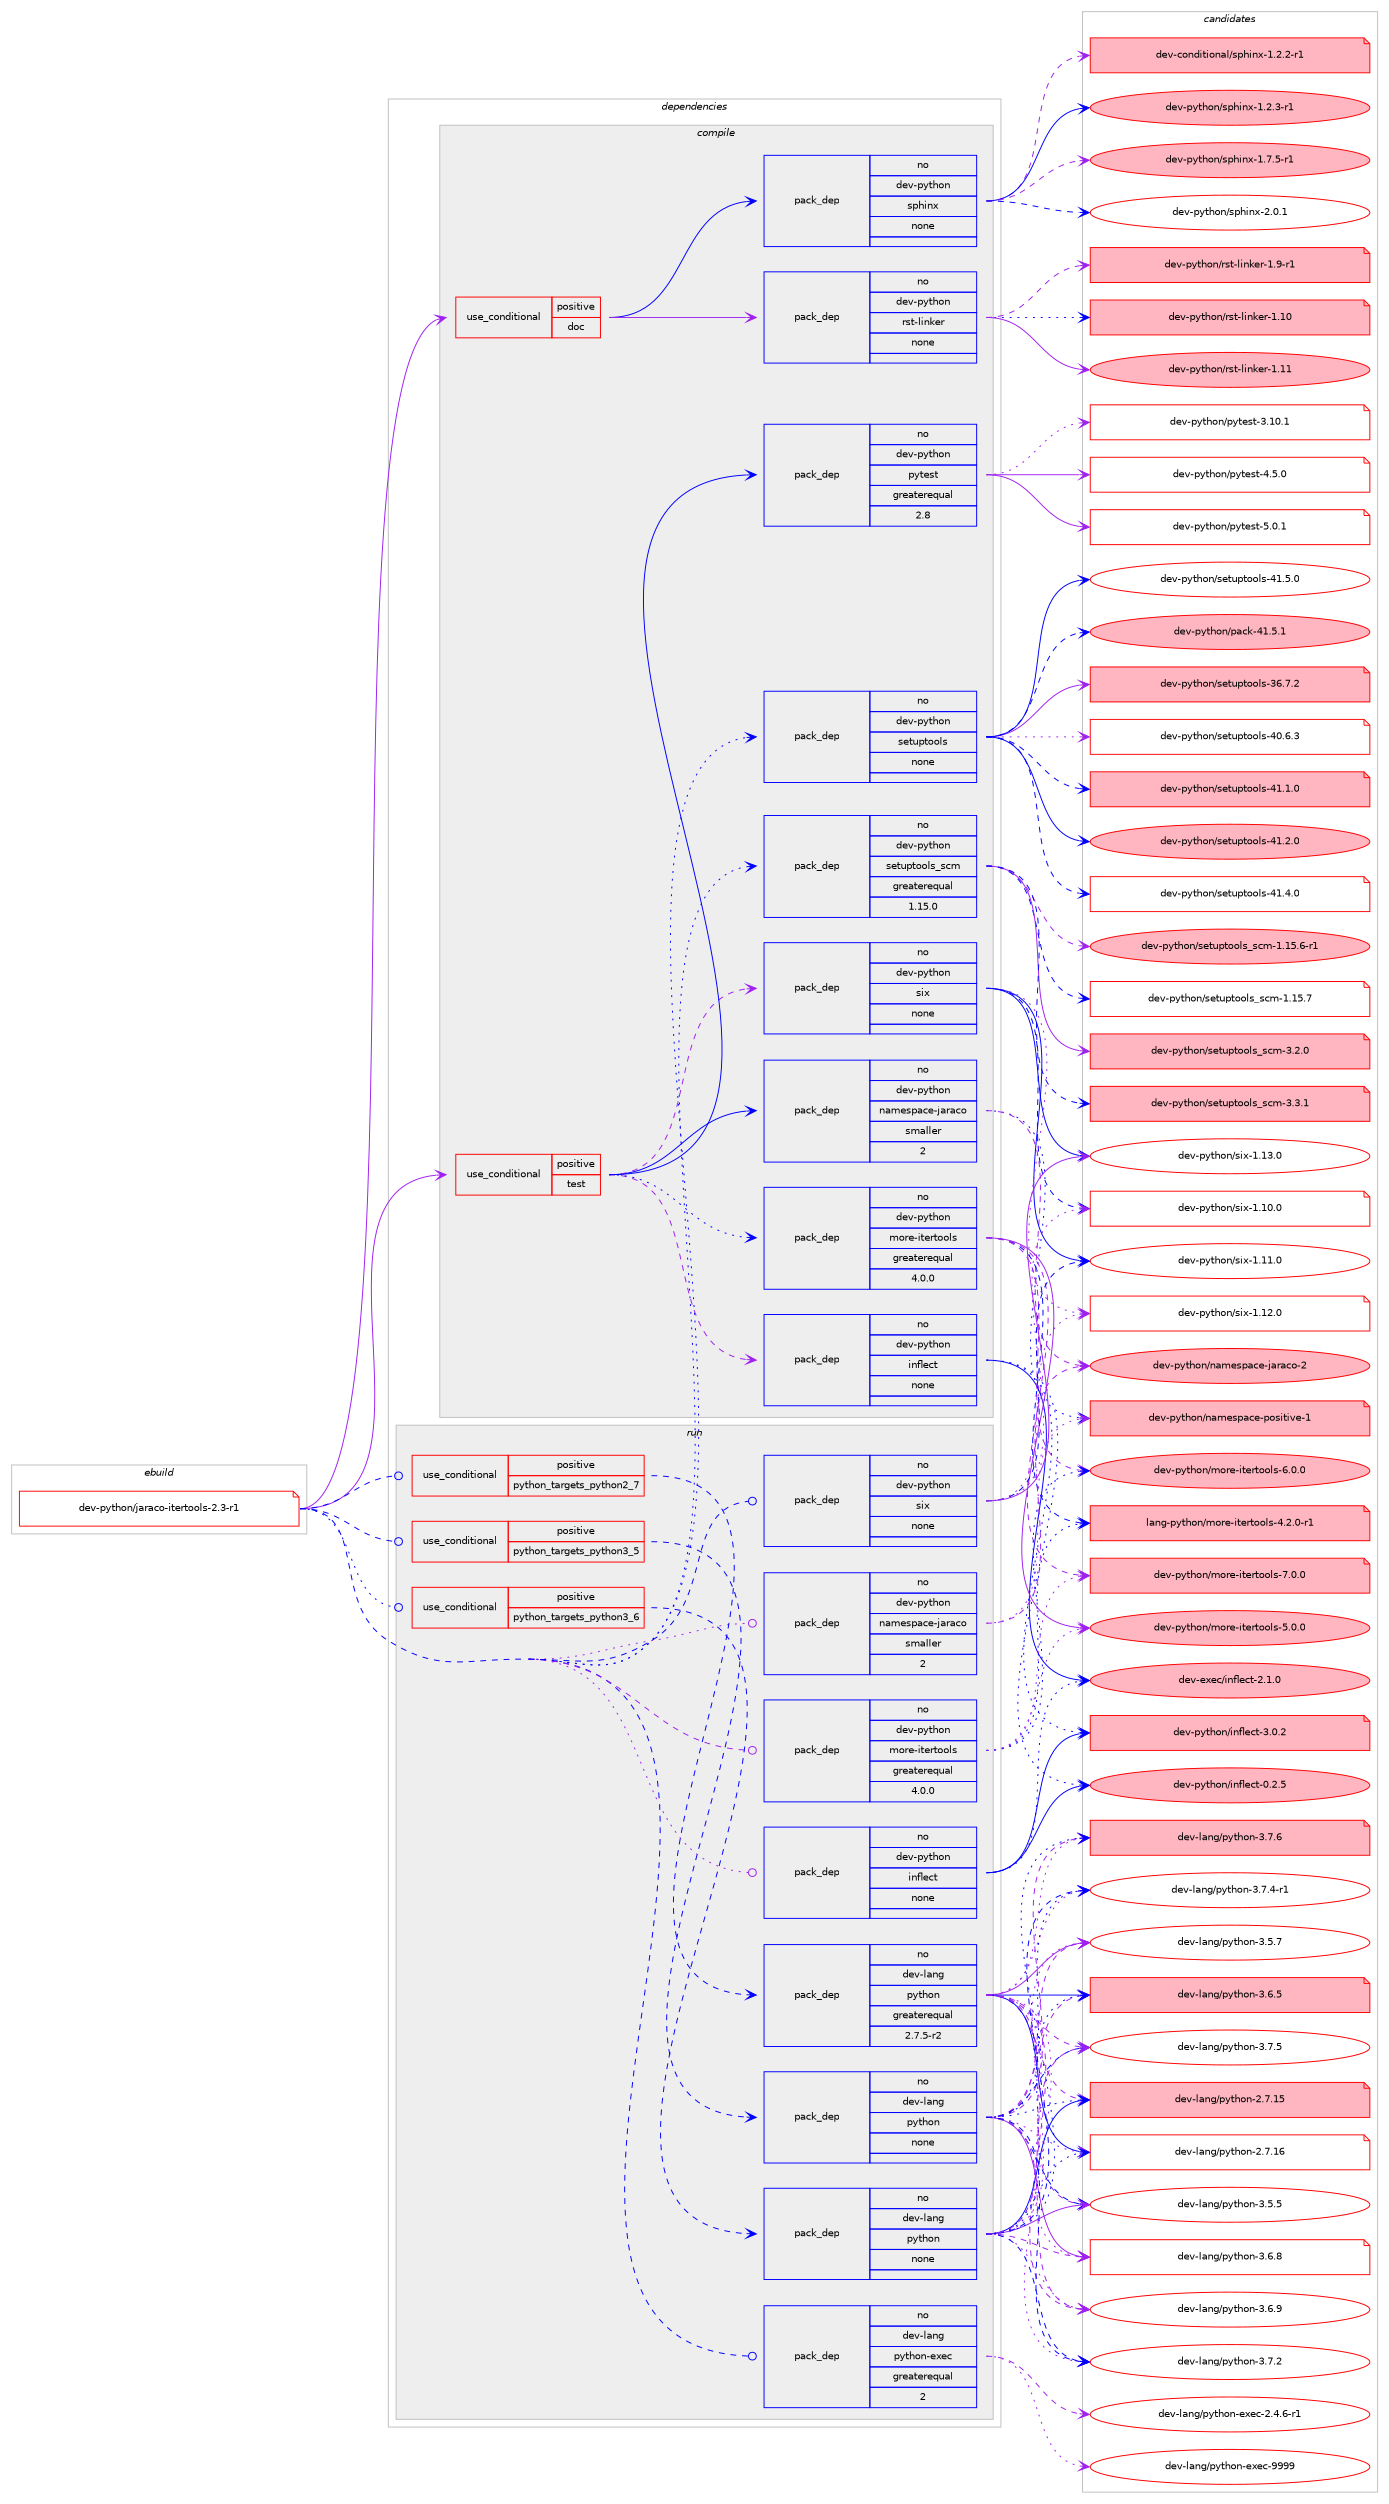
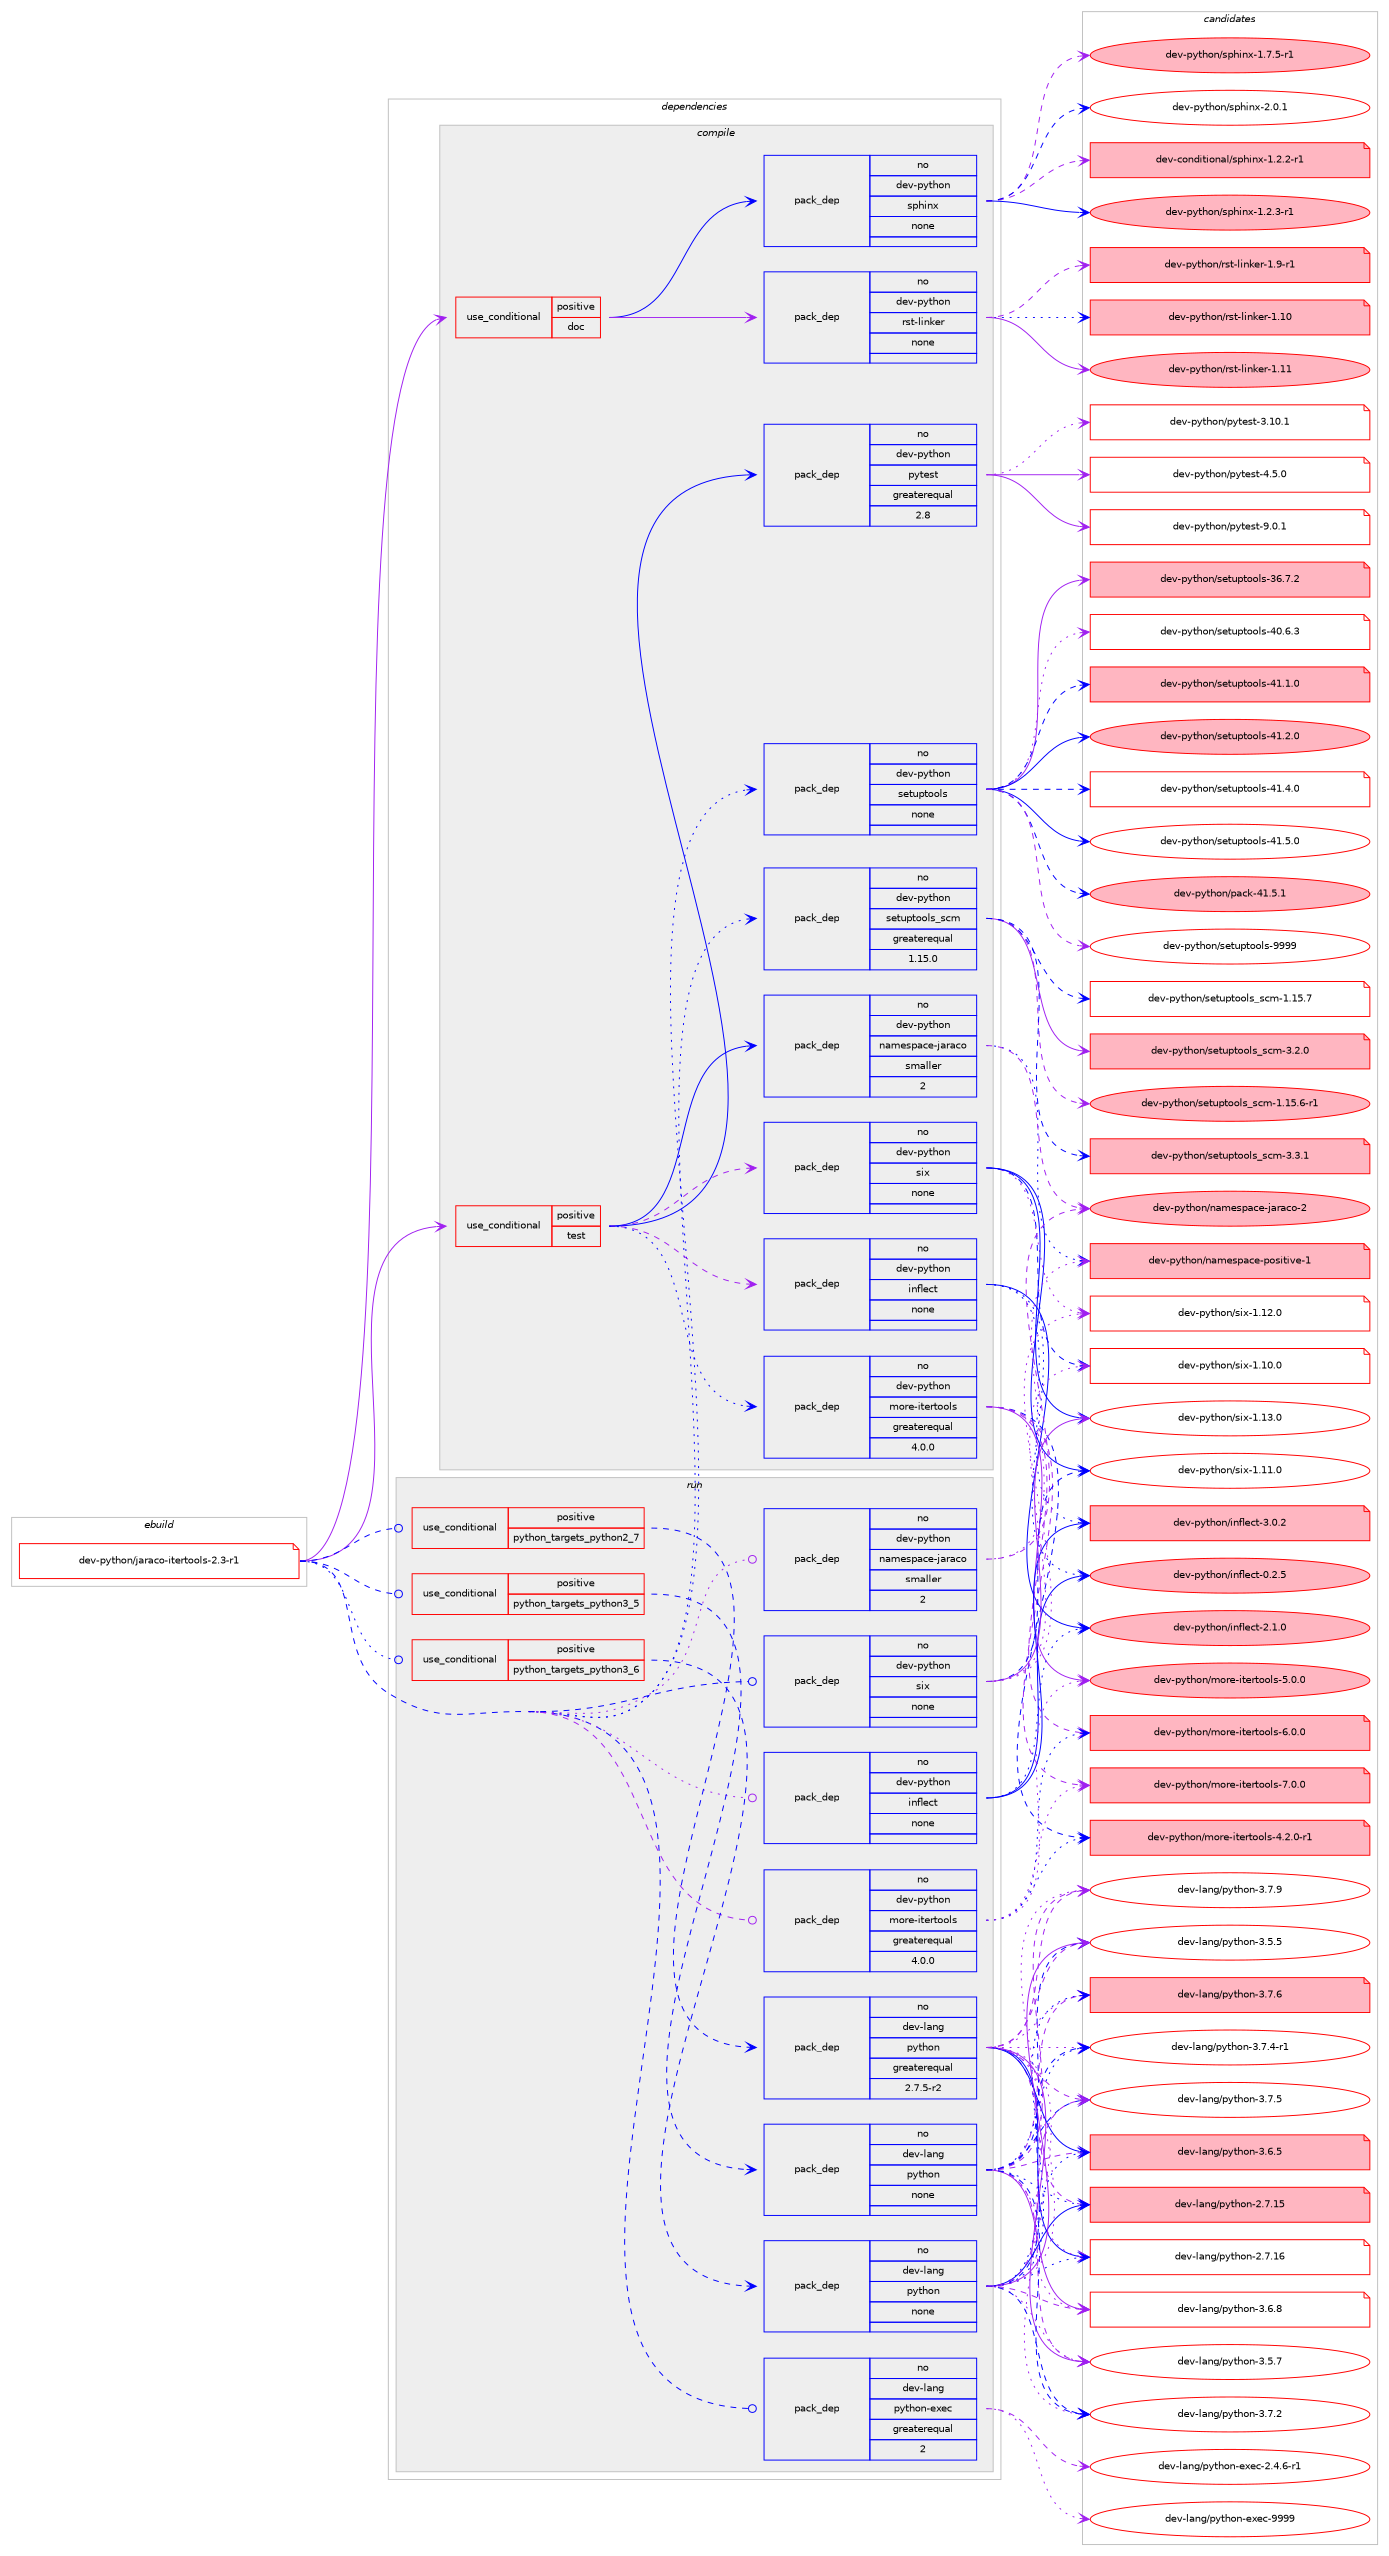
node "dev-python/pytest-5.0.1": label "dev-python/pytest-5.0.1" -> "dev-python/pytest-9.0.1"
node "dev-python/setuptools-9999": added
node "dev-python/more-itertools-6.0.0": shape ellipse -> note
node "lang-python/more-itertools-4.2.0-r1": label "lang-python/more-itertools-4.2.0-r1" -> "dev-python/more-itertools-4.2.0-r1"
node "dev-exec/inflect-2.1.0": label "dev-exec/inflect-2.1.0" -> "dev-python/inflect-2.1.0"
node "dev-lang/python-3.6.9": label "dev-lang/python-3.6.9" -> "dev-lang/python-3.7.9"
